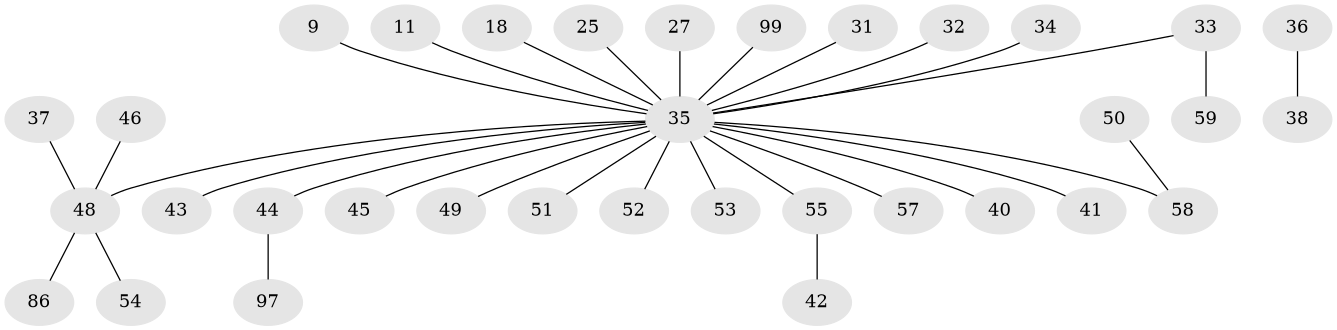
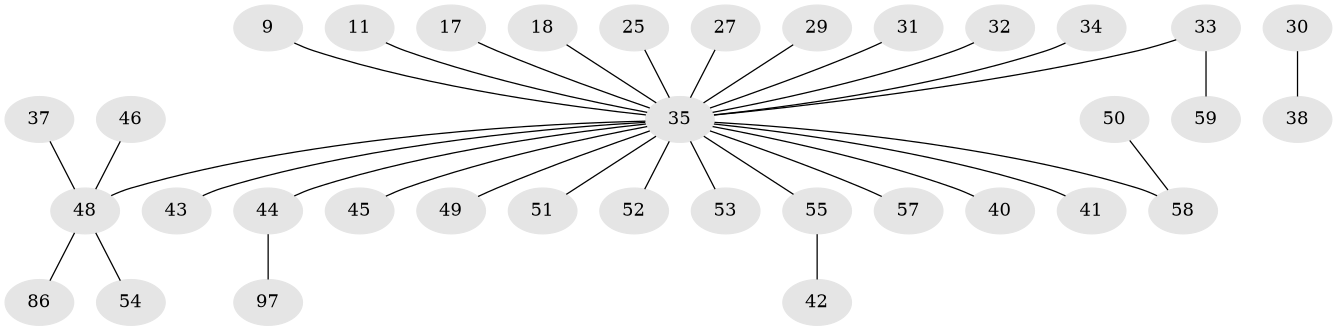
node "17": added
node "99": label "99" -> "29"
node "36": label "36" -> "30"
